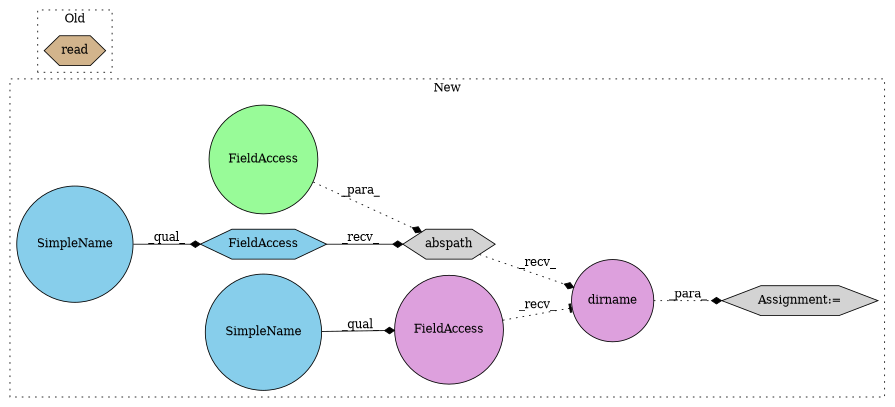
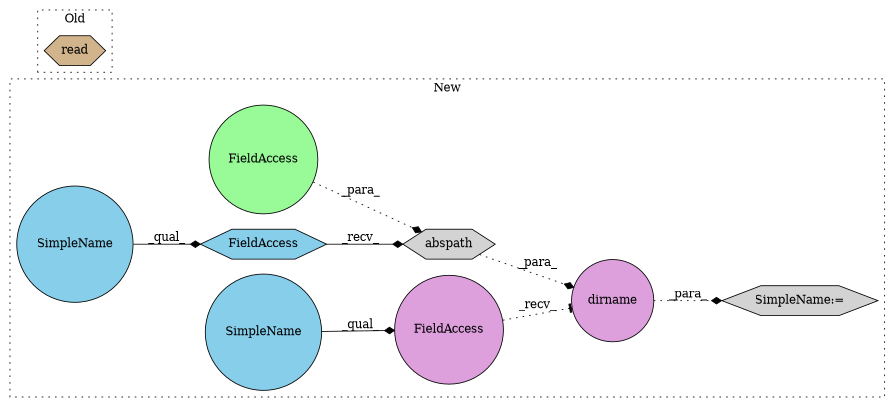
edge "abspath" -> "dirname": label "_recv_" -> "_para_"
node "Assignment:=": label "Assignment:=" -> "SimpleName:="
